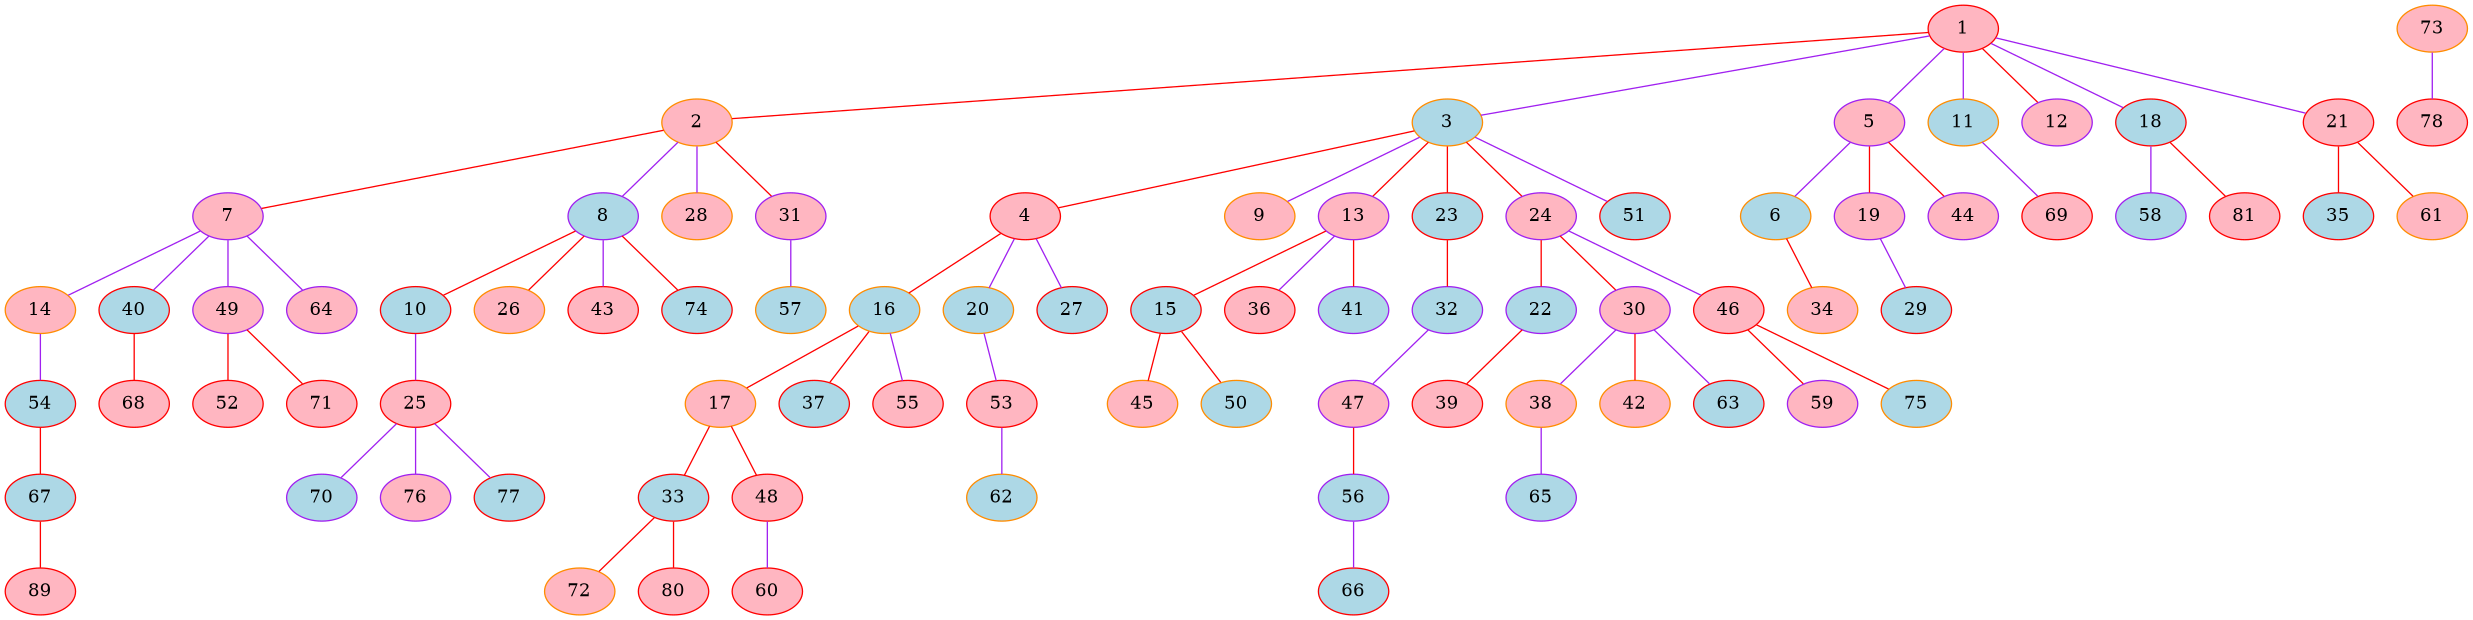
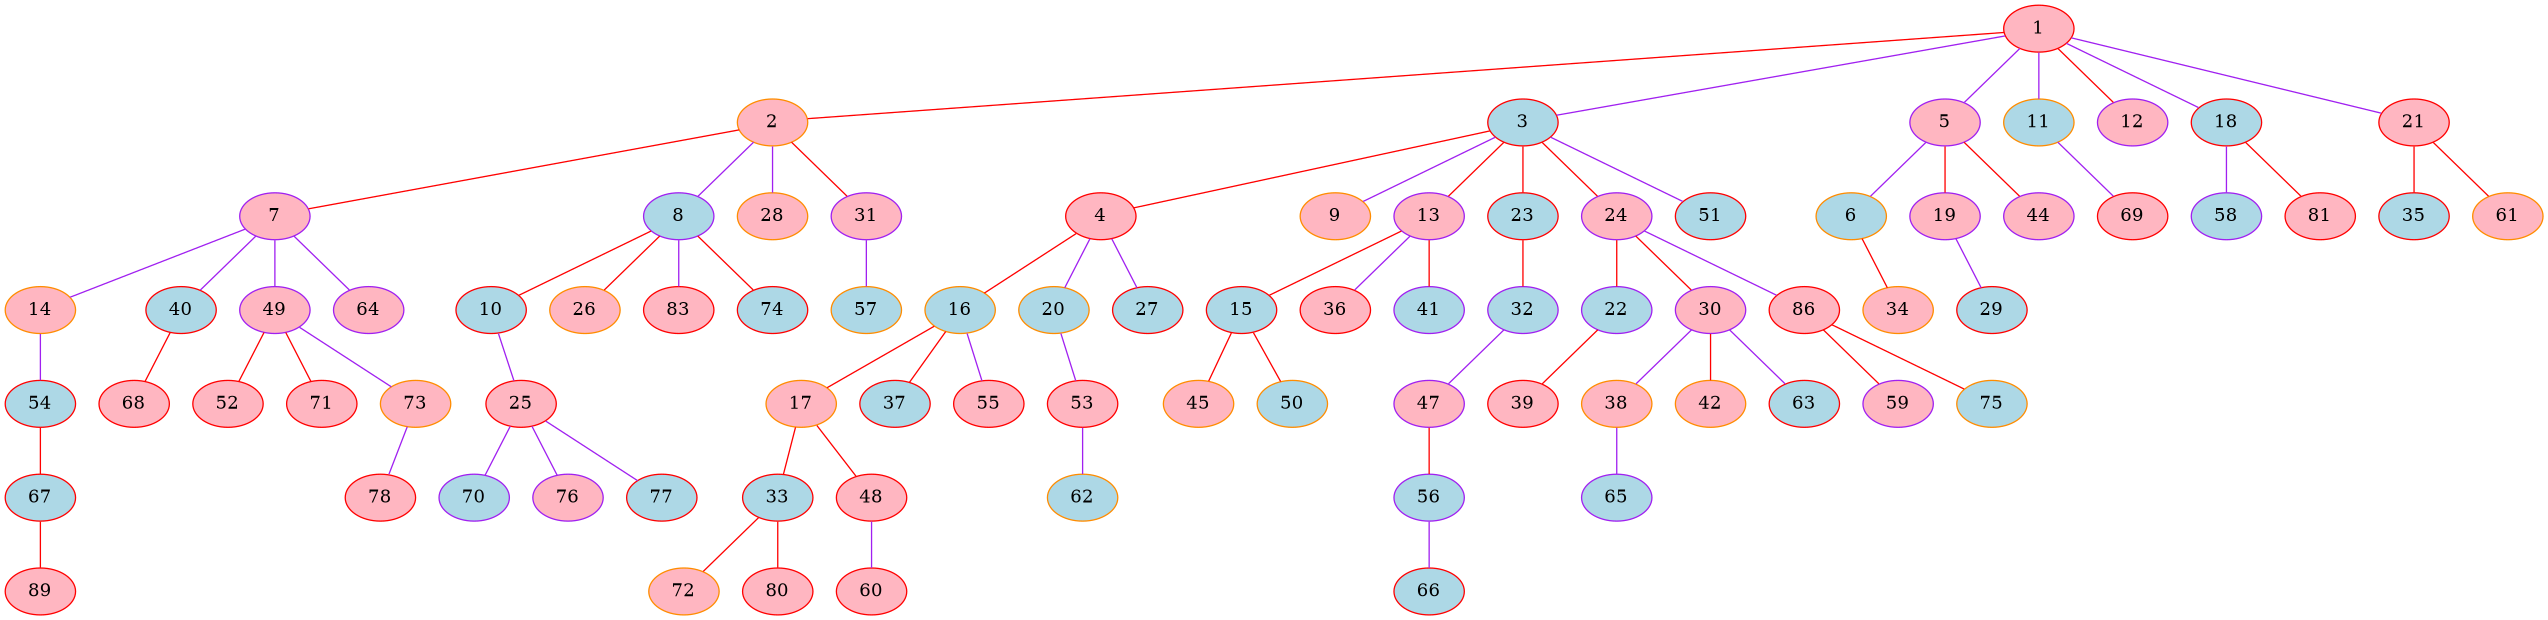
node "3": color darkorange -> red
node "43": label "43" -> "83"
node "46": label "46" -> "86"
edge "49" -- "73": added
